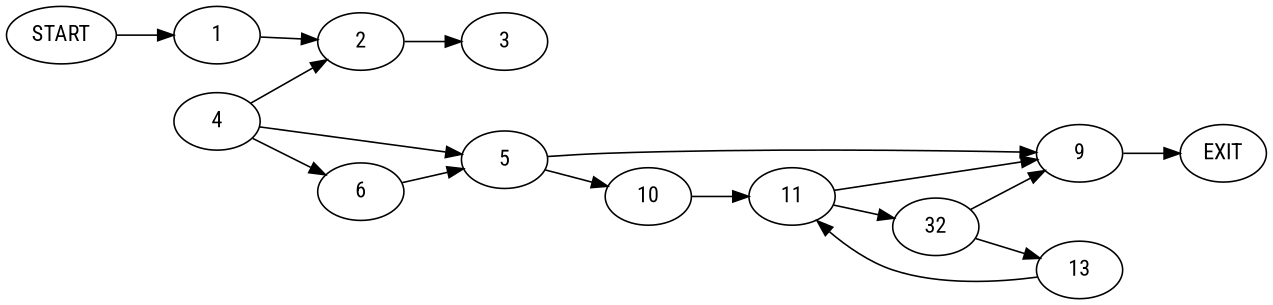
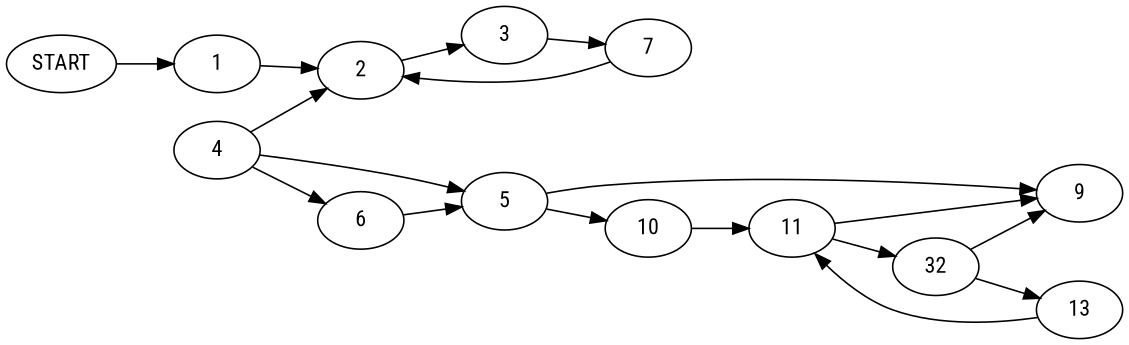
node "7": added
node "EXIT": removed
